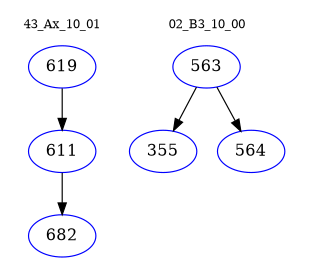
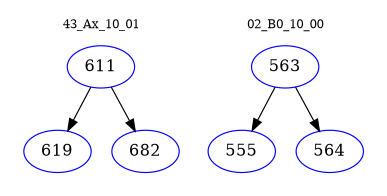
cluster "02_B3_10_00": label "02_B3_10_00" -> "02_B0_10_00"
edge "619" -> "611": reversed
node "355": label "355" -> "555"
